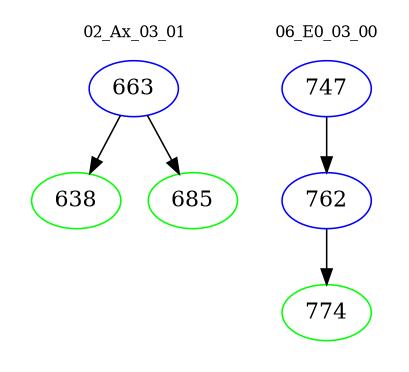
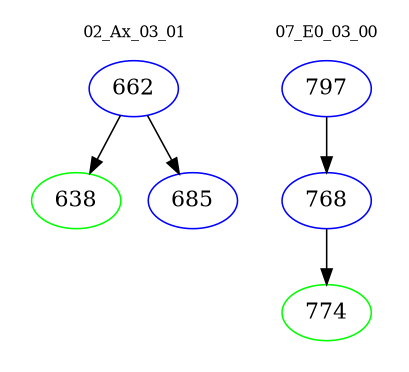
cluster "06_E0_03_00": label "06_E0_03_00" -> "07_E0_03_00"
node "663": label "663" -> "662"
node "747": label "747" -> "797"
node "685": color green -> blue
node "762": label "762" -> "768"
